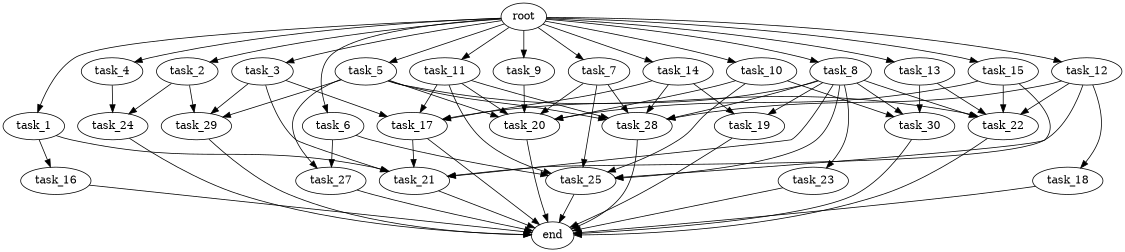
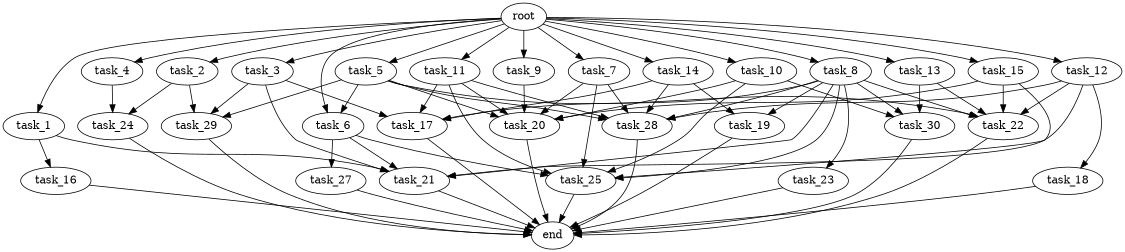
edge "task_5" -> "task_27": now "task_5" -> "task_6"
edge "task_17" -> "task_21": now "task_6" -> "task_21"
